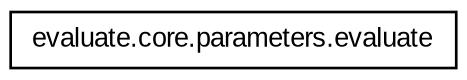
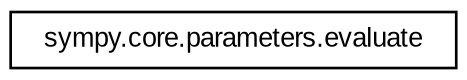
node "evaluate.core.parameters.evaluate": label "evaluate.core.parameters.evaluate" -> "sympy.core.parameters.evaluate"
